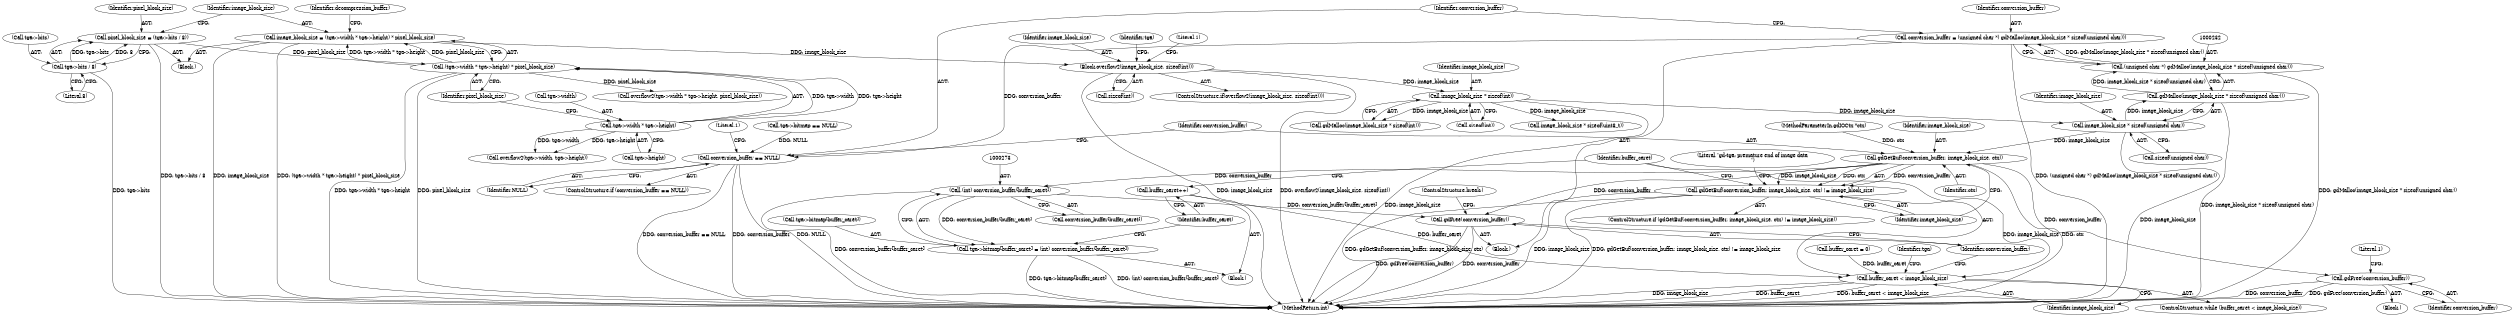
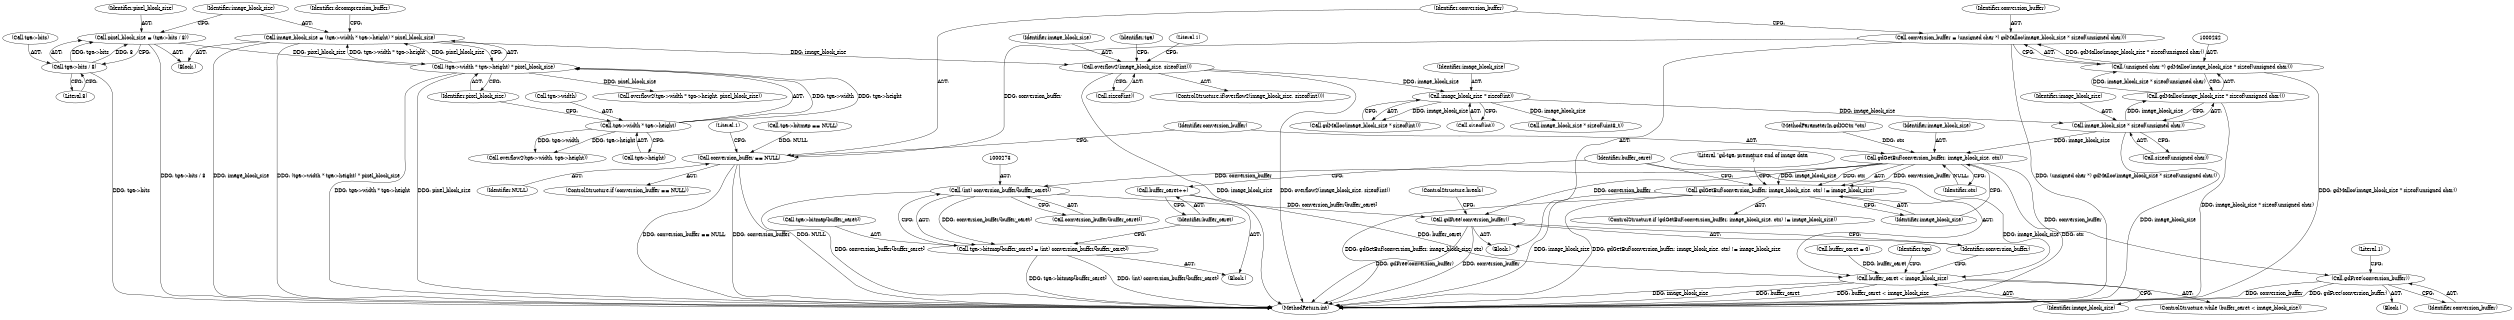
node "(Block,overflow2(image_block_size, sizeof(int)))": label "(Block,overflow2(image_block_size, sizeof(int)))" -> "(Call,overflow2(image_block_size, sizeof(int)))"
edge "(Call,image_block_size * sizeof(int))" -> "(MethodReturn,int)": removed, label "DDG: image_block_size"
edge "(Call,gdGetBuf(conversion_buffer, image_block_size, ctx))" -> "(Identifier,ctx)": added, label "CFG:"
edge "(Call,conversion_buffer == NULL)" -> "(Identifier,NULL)": removed, label "CFG:"
edge "(Identifier,ctx)" -> "(Call,gdGetBuf(conversion_buffer, image_block_size, ctx))": label "AST: " -> "NULL: "
